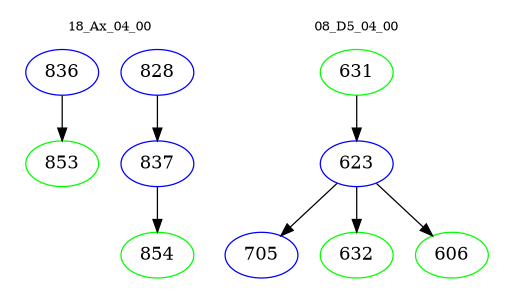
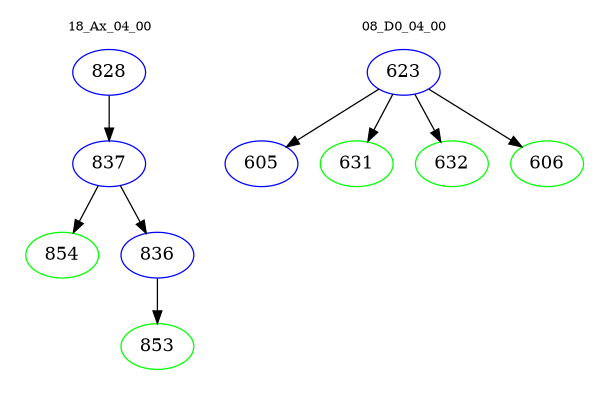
cluster "08_D5_04_00": label "08_D5_04_00" -> "08_D0_04_00"
edge "631" -> "623": reversed
edge "837" -> "836": added
node "705": label "705" -> "605"
